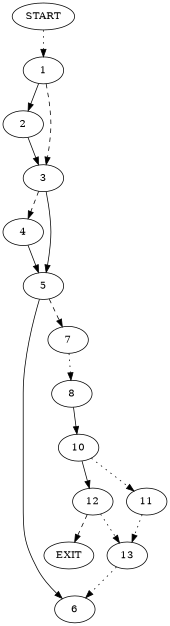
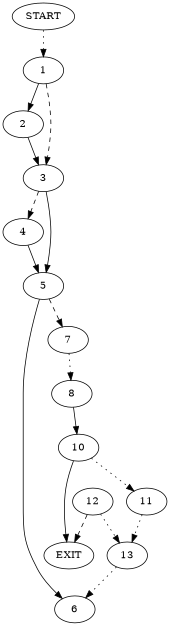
edge "10" -> "12": now "10" -> "EXIT"
